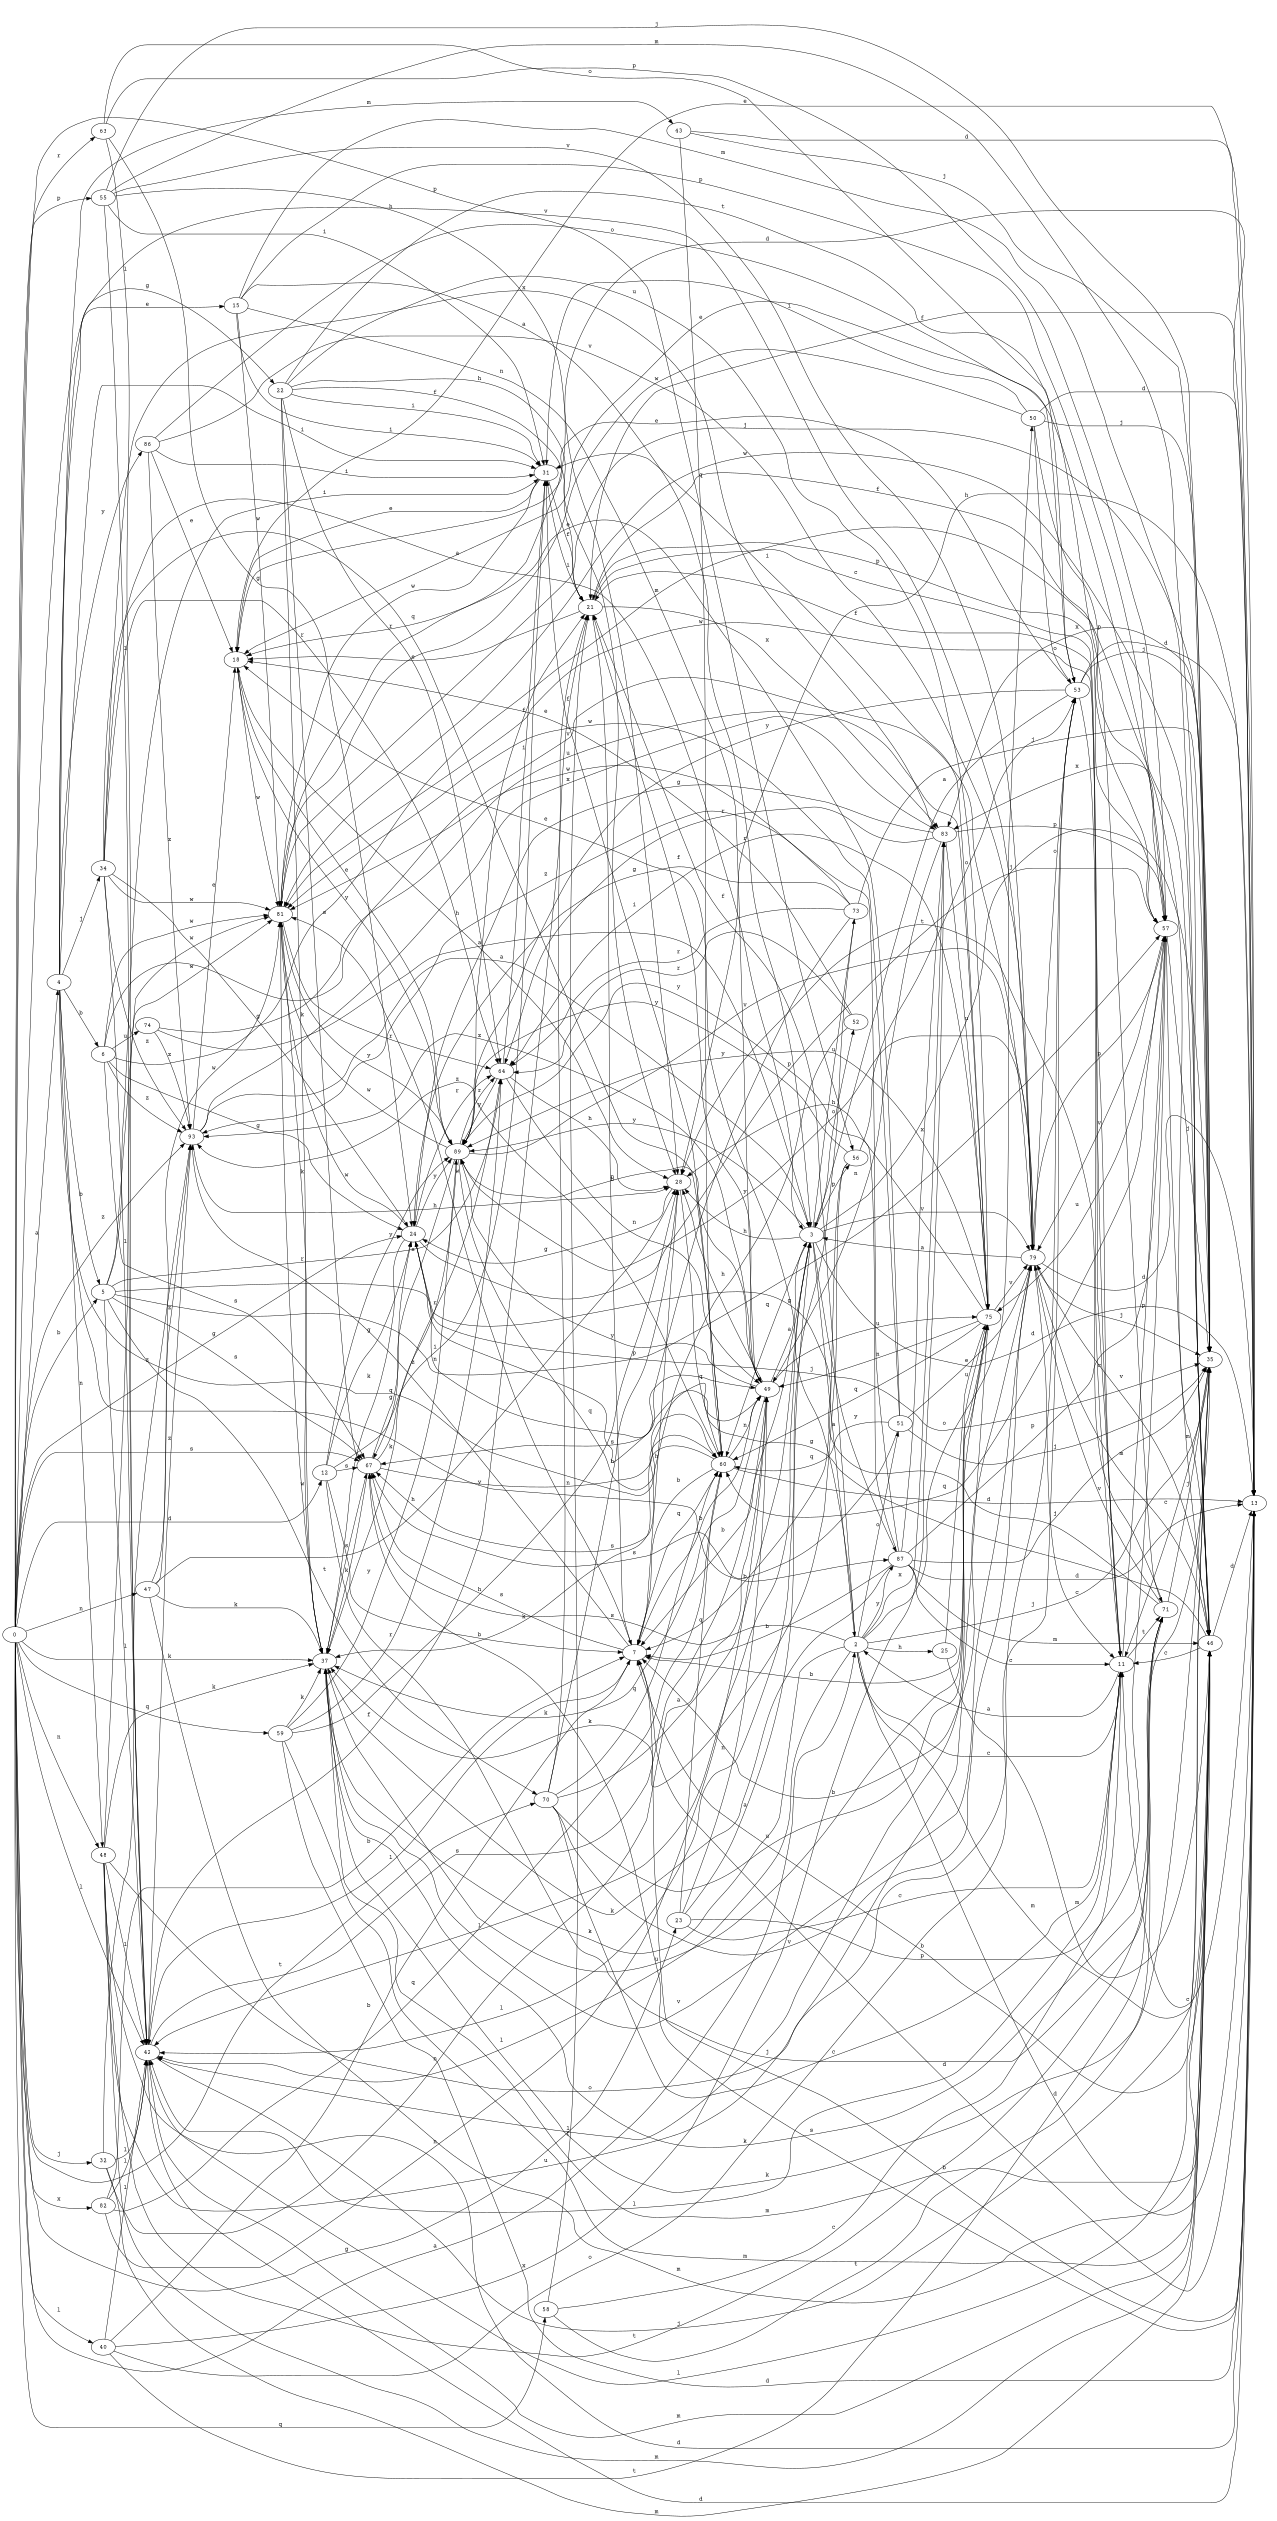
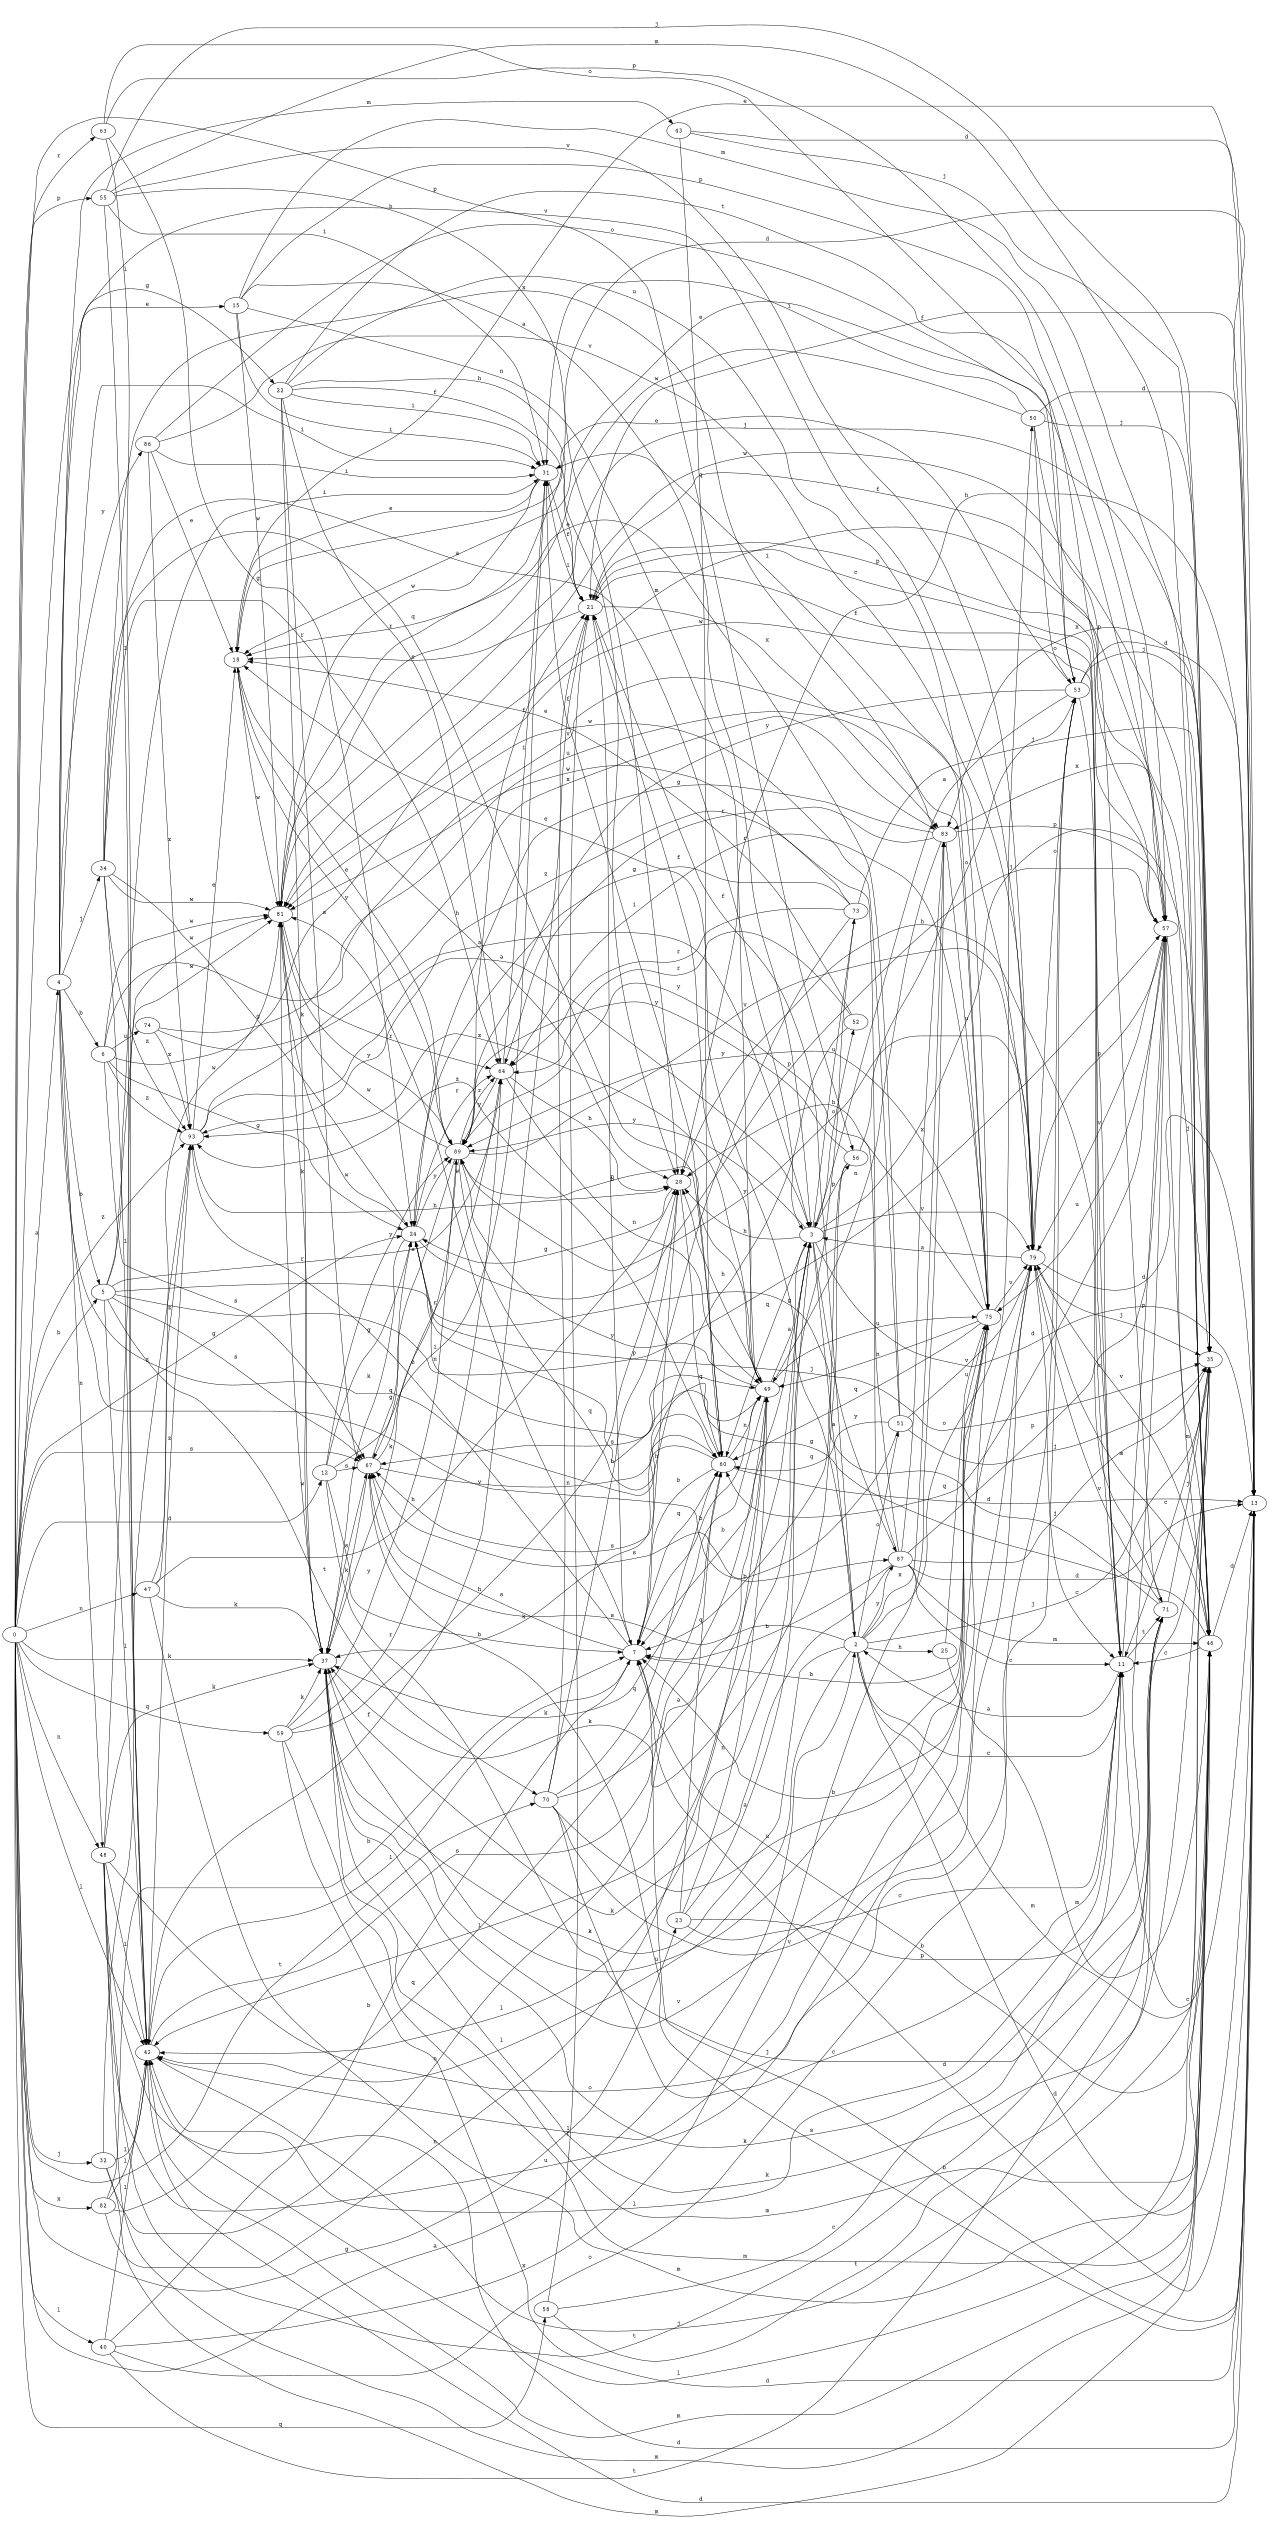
edge "71" -> "28": label "t" -> "h"
edge "51" -> "79": label "e" -> "v"
